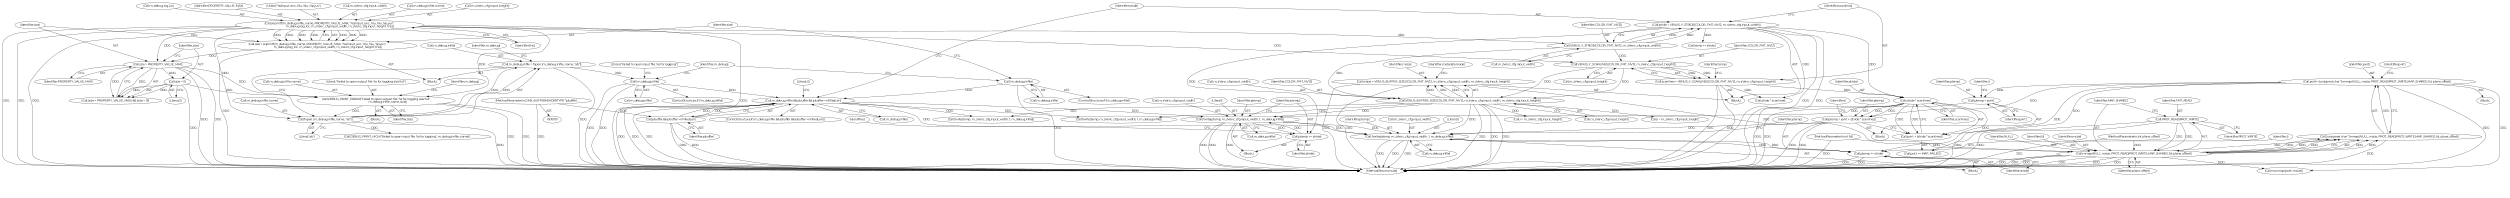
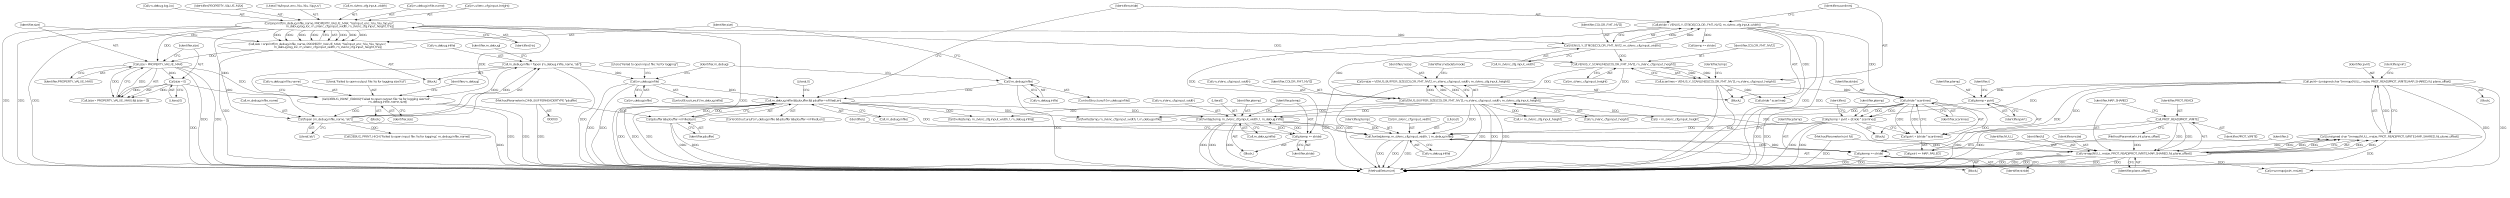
node "(Identifier,FMT_READ)": label "(Identifier,FMT_READ)" -> "(Identifier,PROT_READ)"
edge "(Call,PROT_READ|PROT_WRITE)" -> "(Identifier,PROT_WRITE)": now "(Call,PROT_READ|PROT_WRITE)" -> "(MethodParameterIn,int plane_offset)"
node "(MethodReturn,msize)": label "(MethodReturn,msize)" -> "(MethodReturn,int)"
